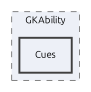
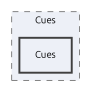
cluster "GKAbility": label "GKAbility" -> "Cues"
